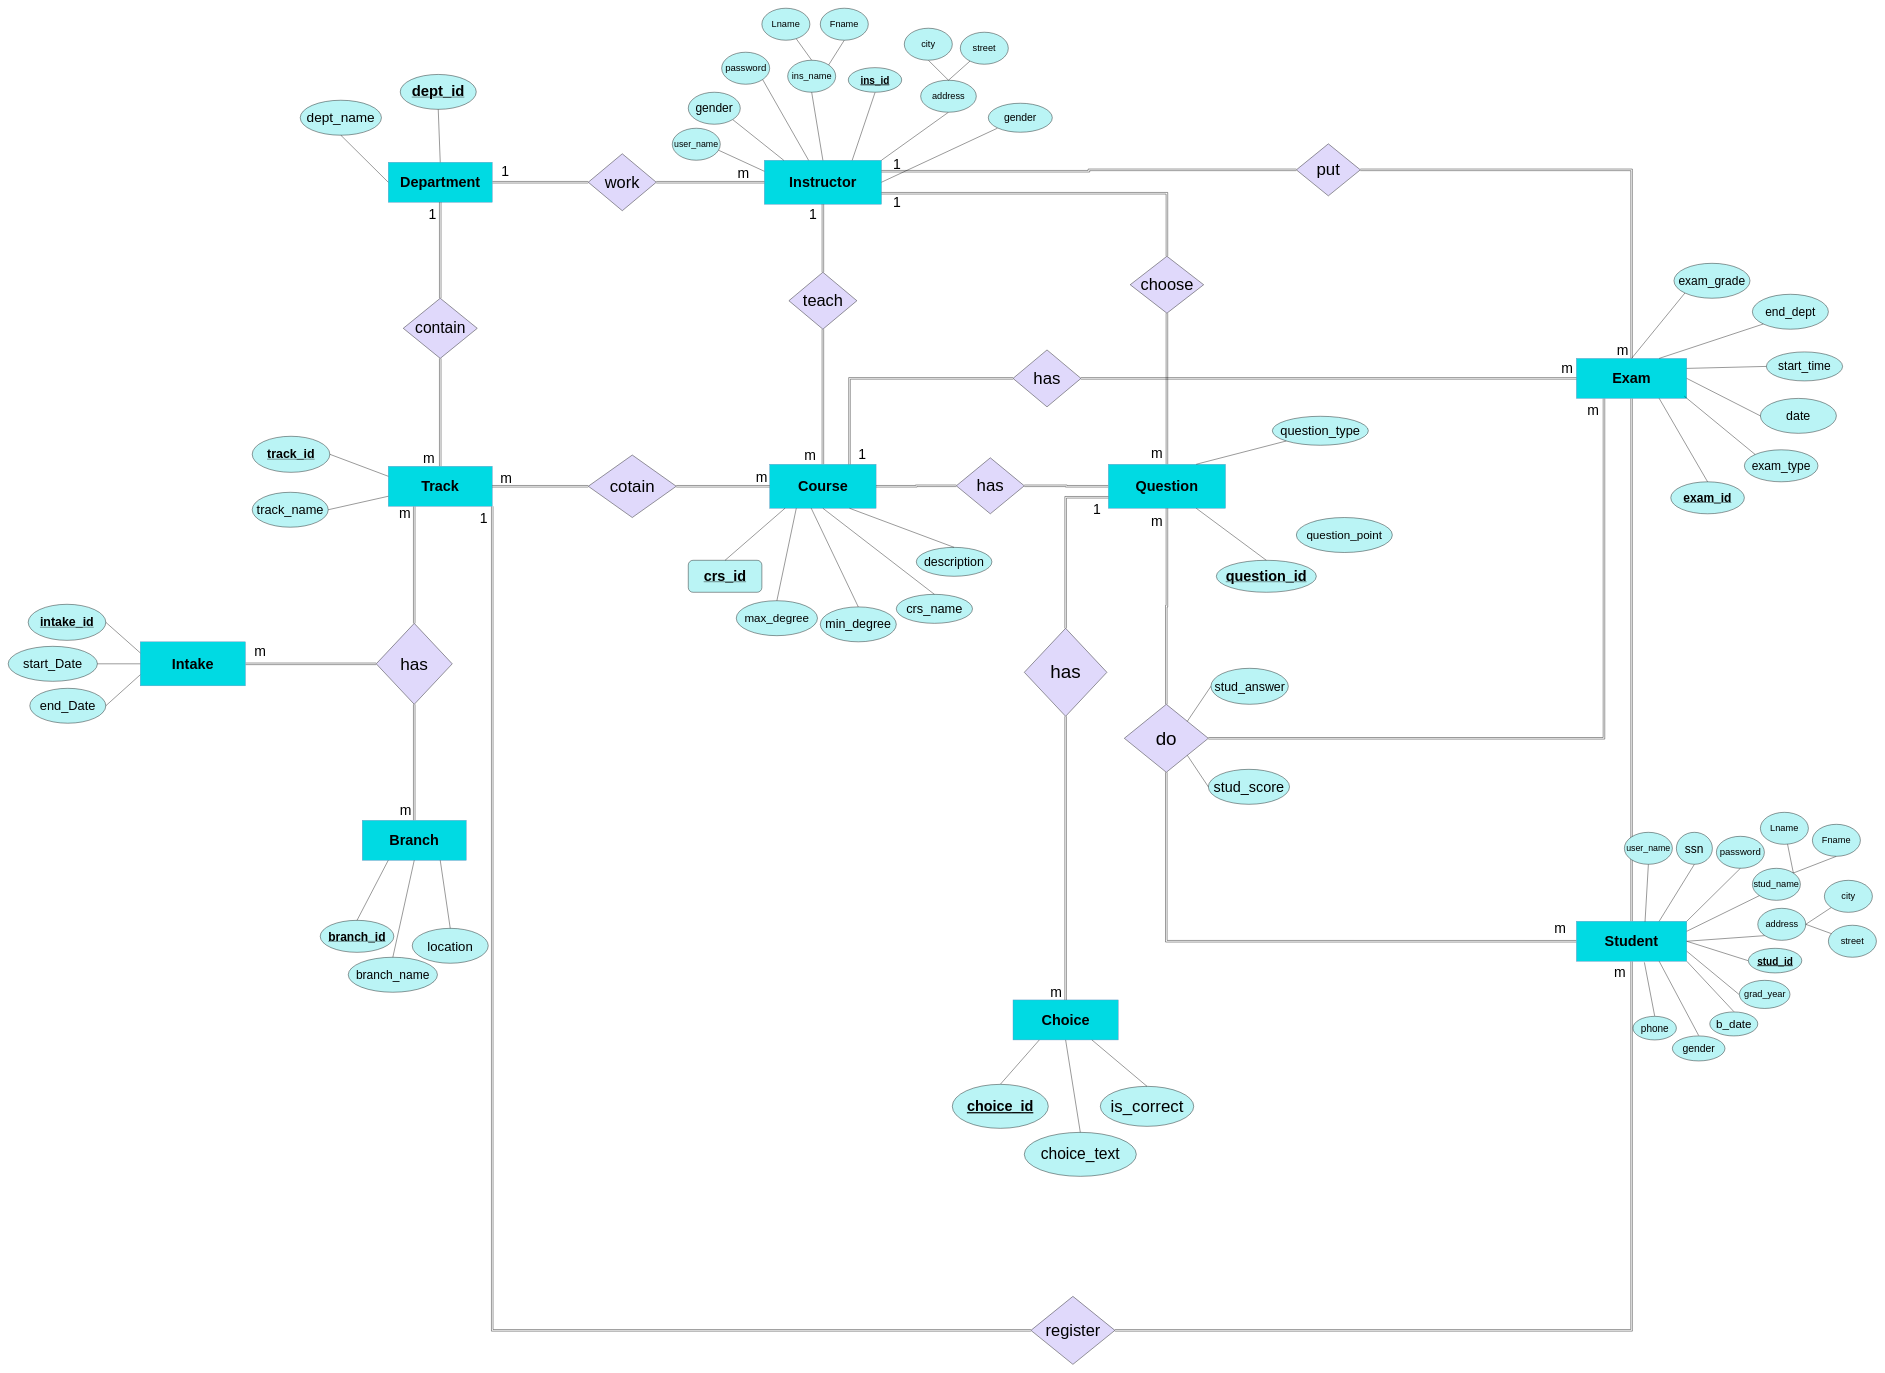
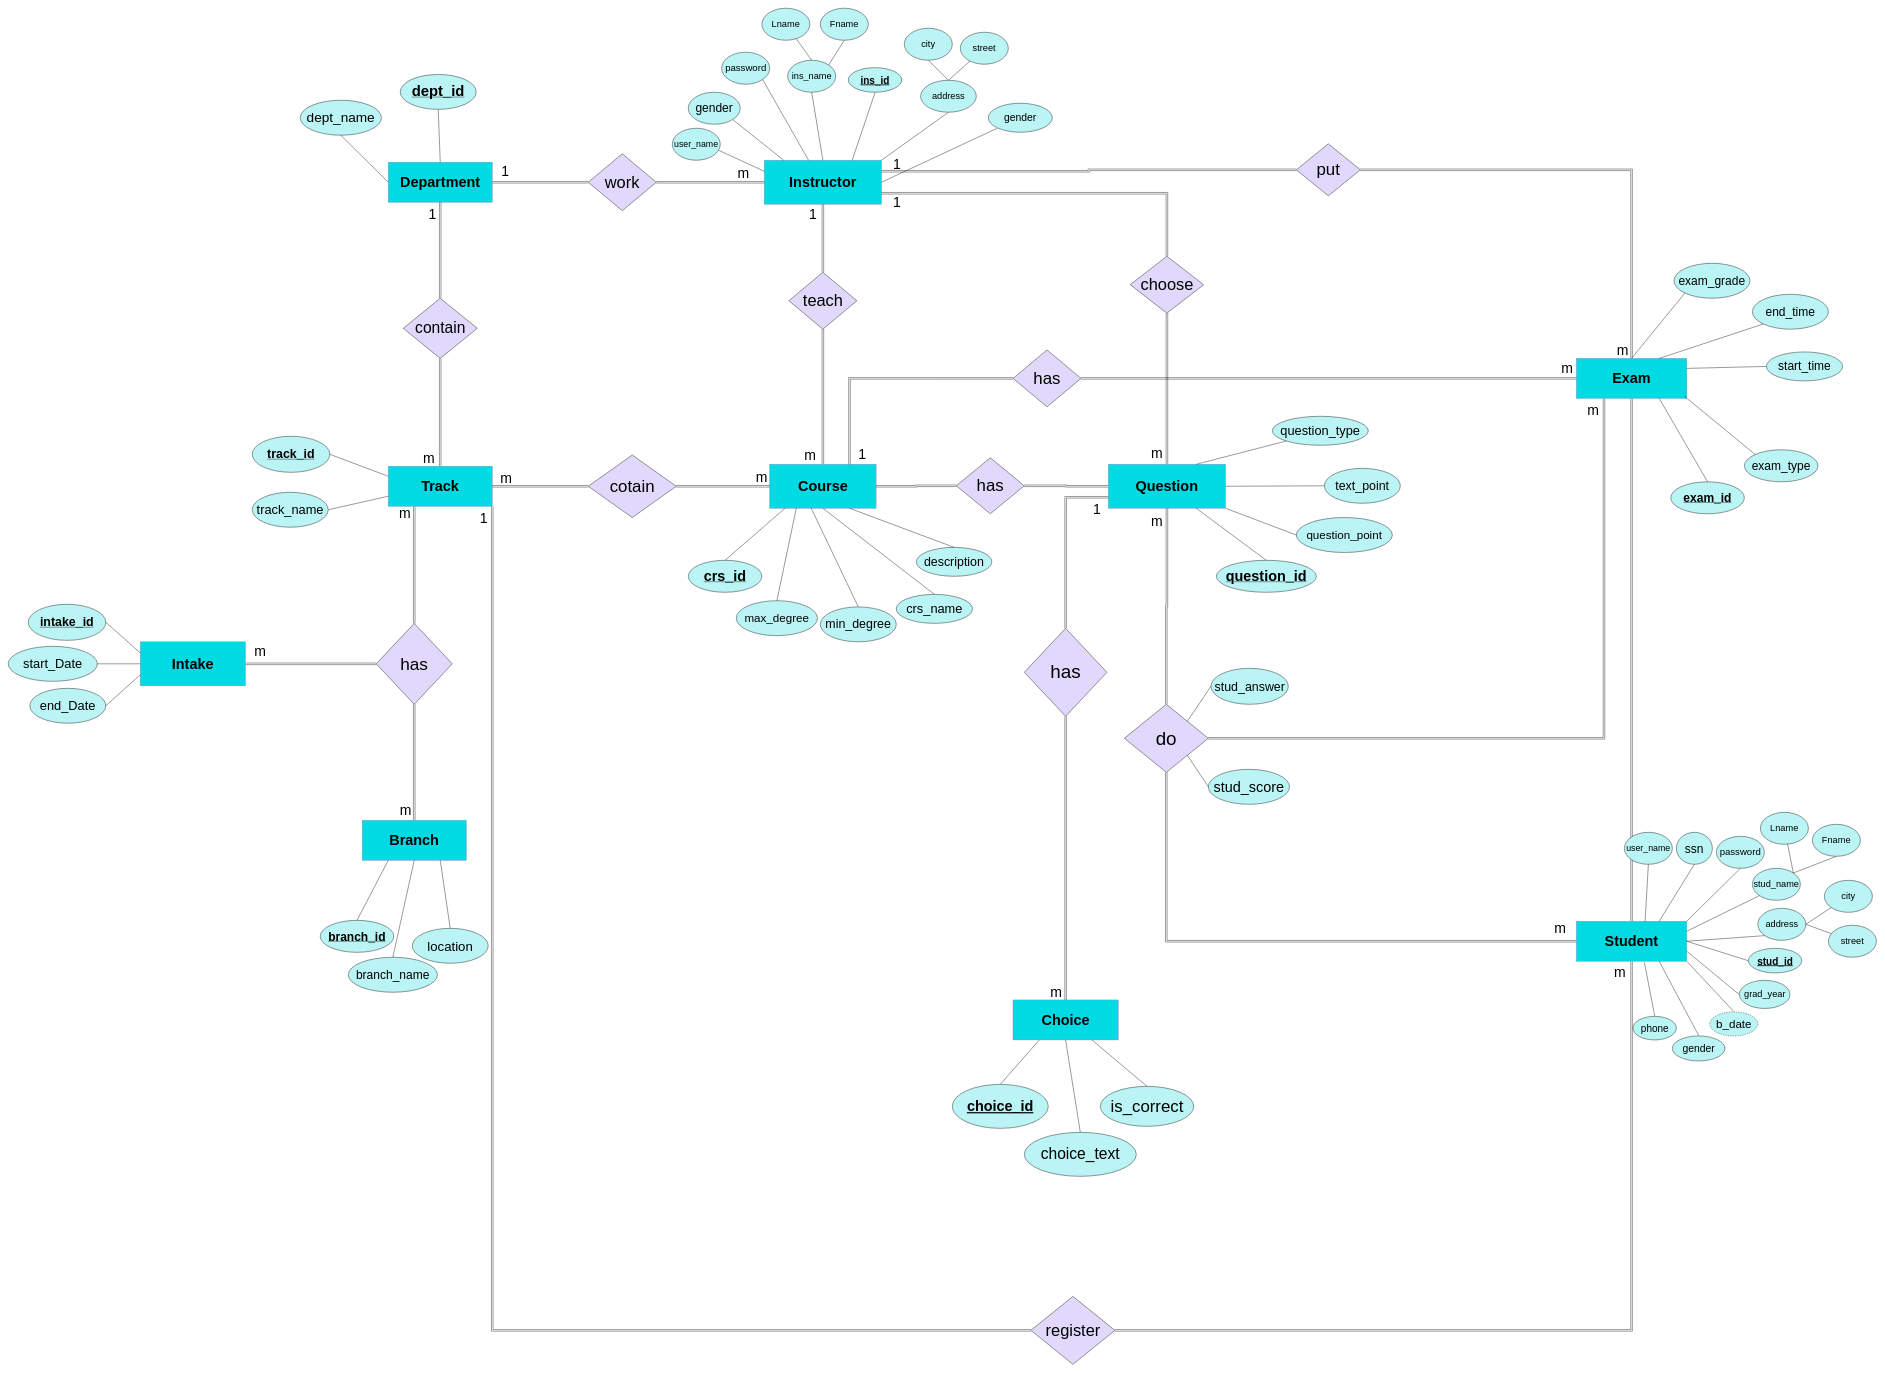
node "end_dept": label "end_dept" -> "end_time"
edge "Exam" -- "date": removed
node "date": removed
edge "text_point" -- "Question": added
node "text_point": added
edge "Question" -- "question_point": added
node "crs_id": shape rounded rectangle -> ellipse
node "b_date": style solid -> dashed
